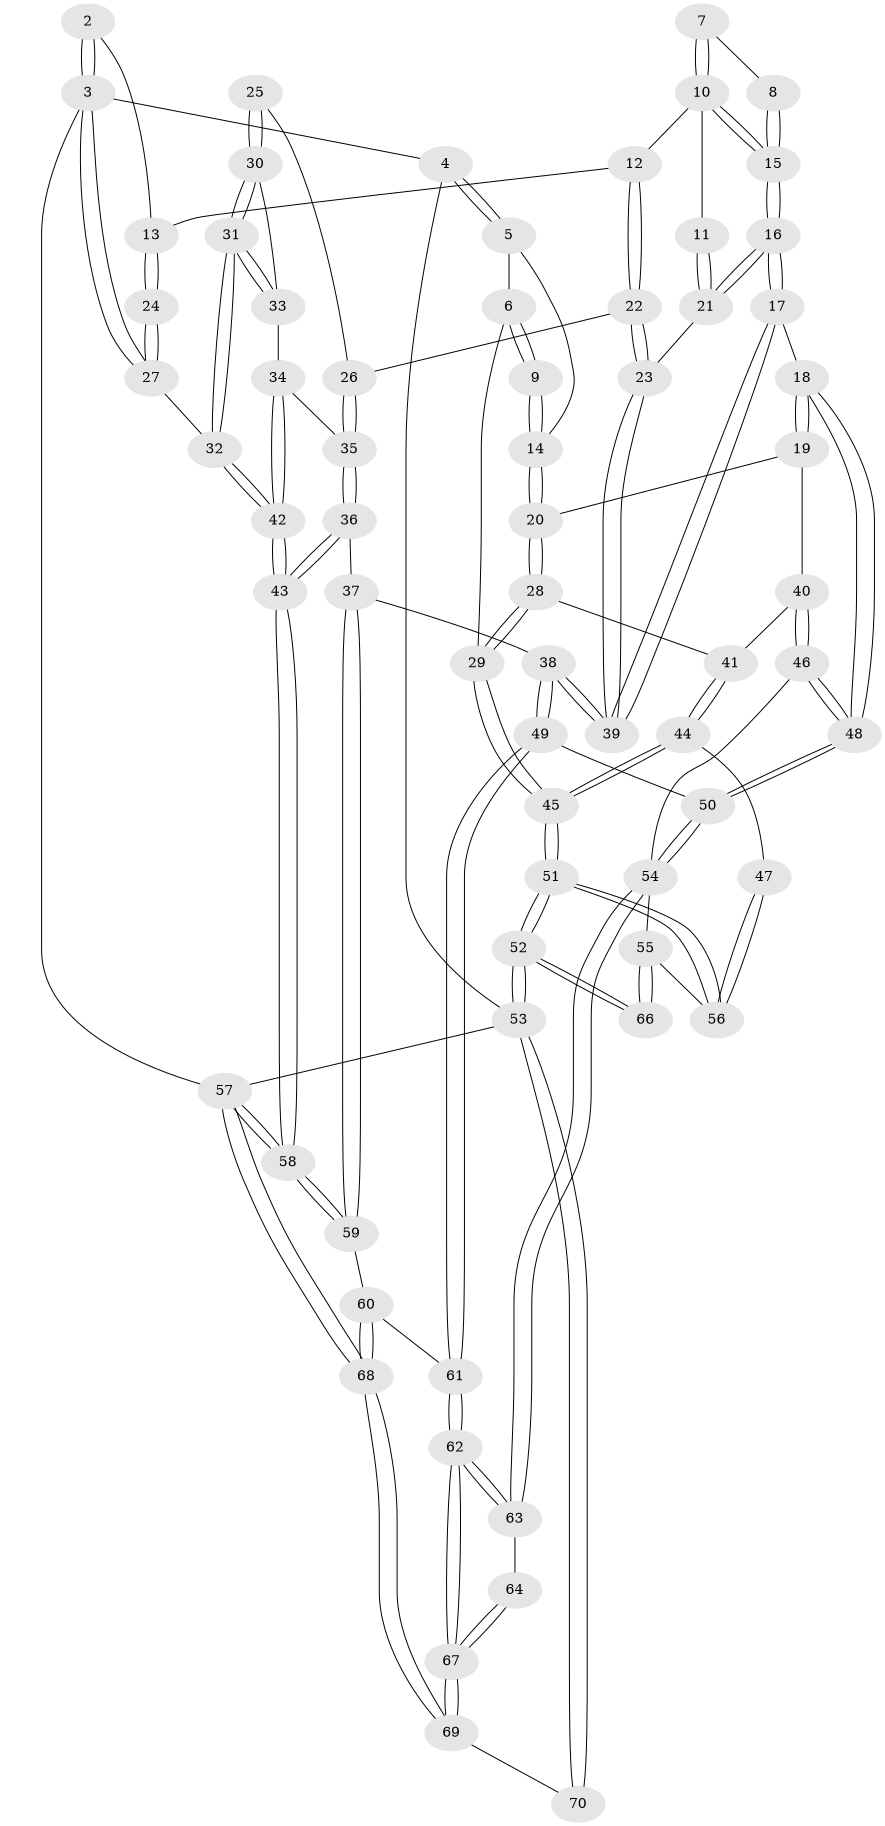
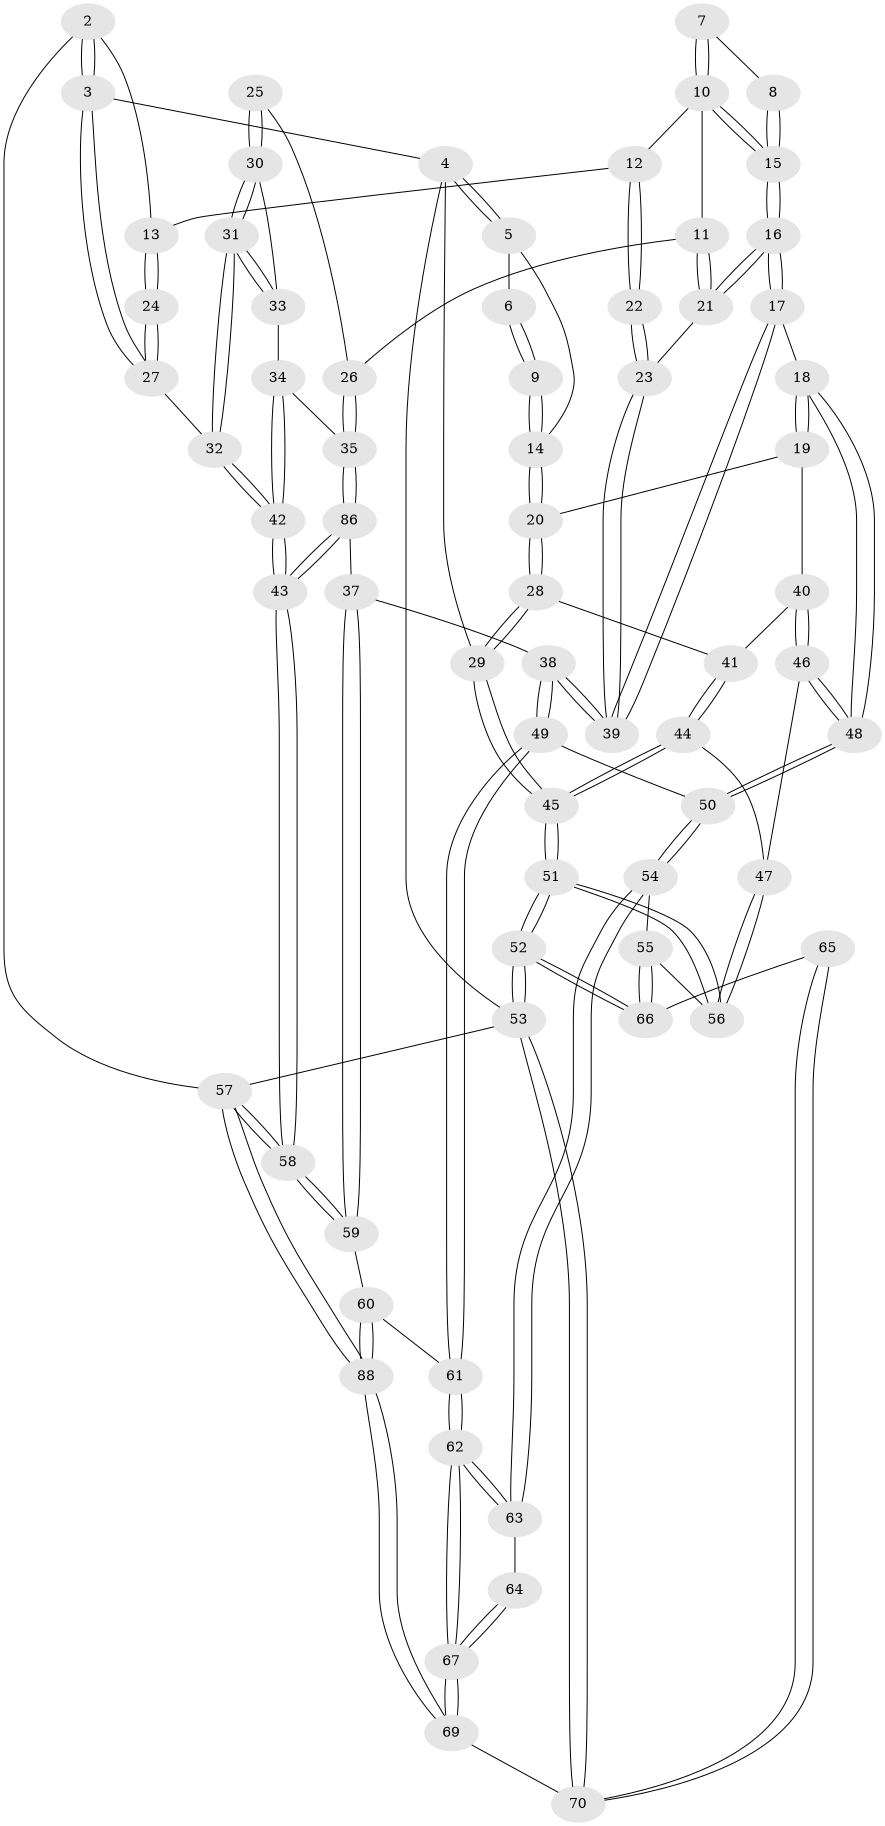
edge "22" -- "26": now "11" -- "26"
edge "6" -- "29": now "4" -- "29"
node "36": label "36" -> "86"
edge "3" -- "57": now "2" -- "57"
edge "46" -- "54": now "46" -- "47"
node "65": added
node "68": label "68" -> "88"
